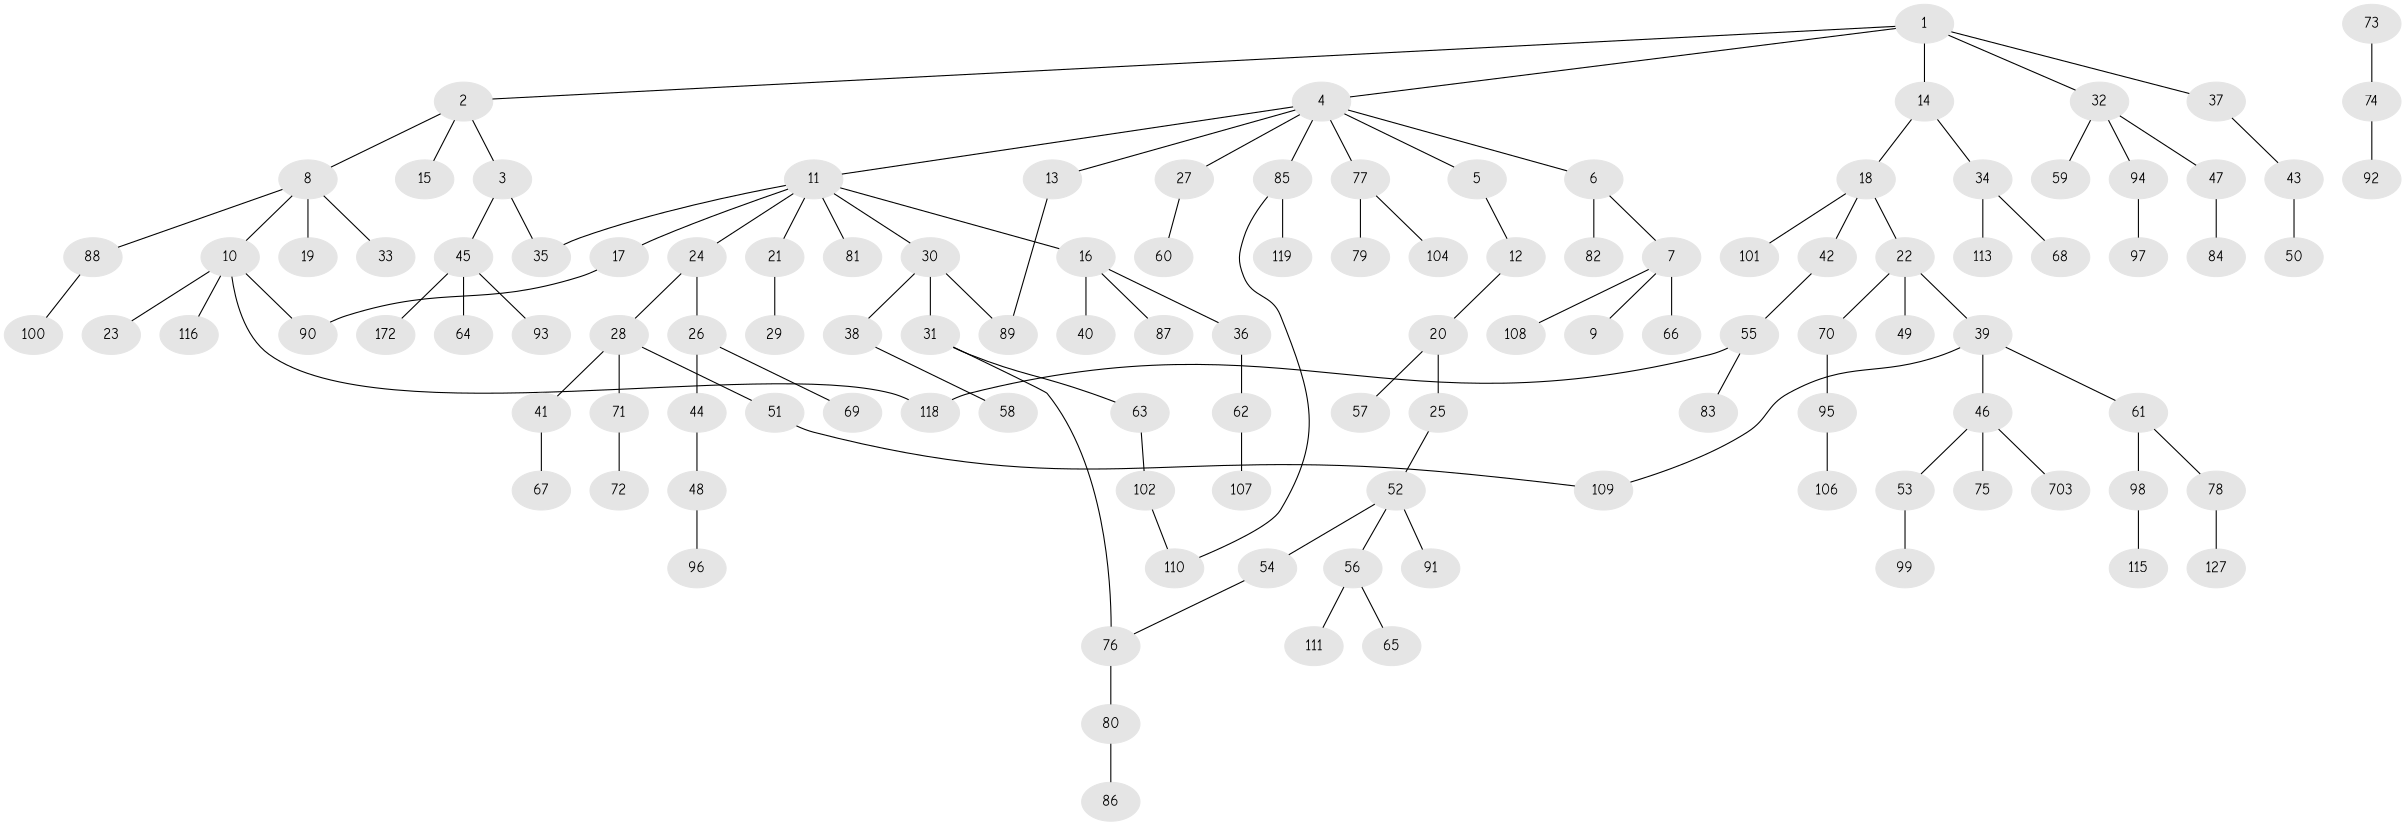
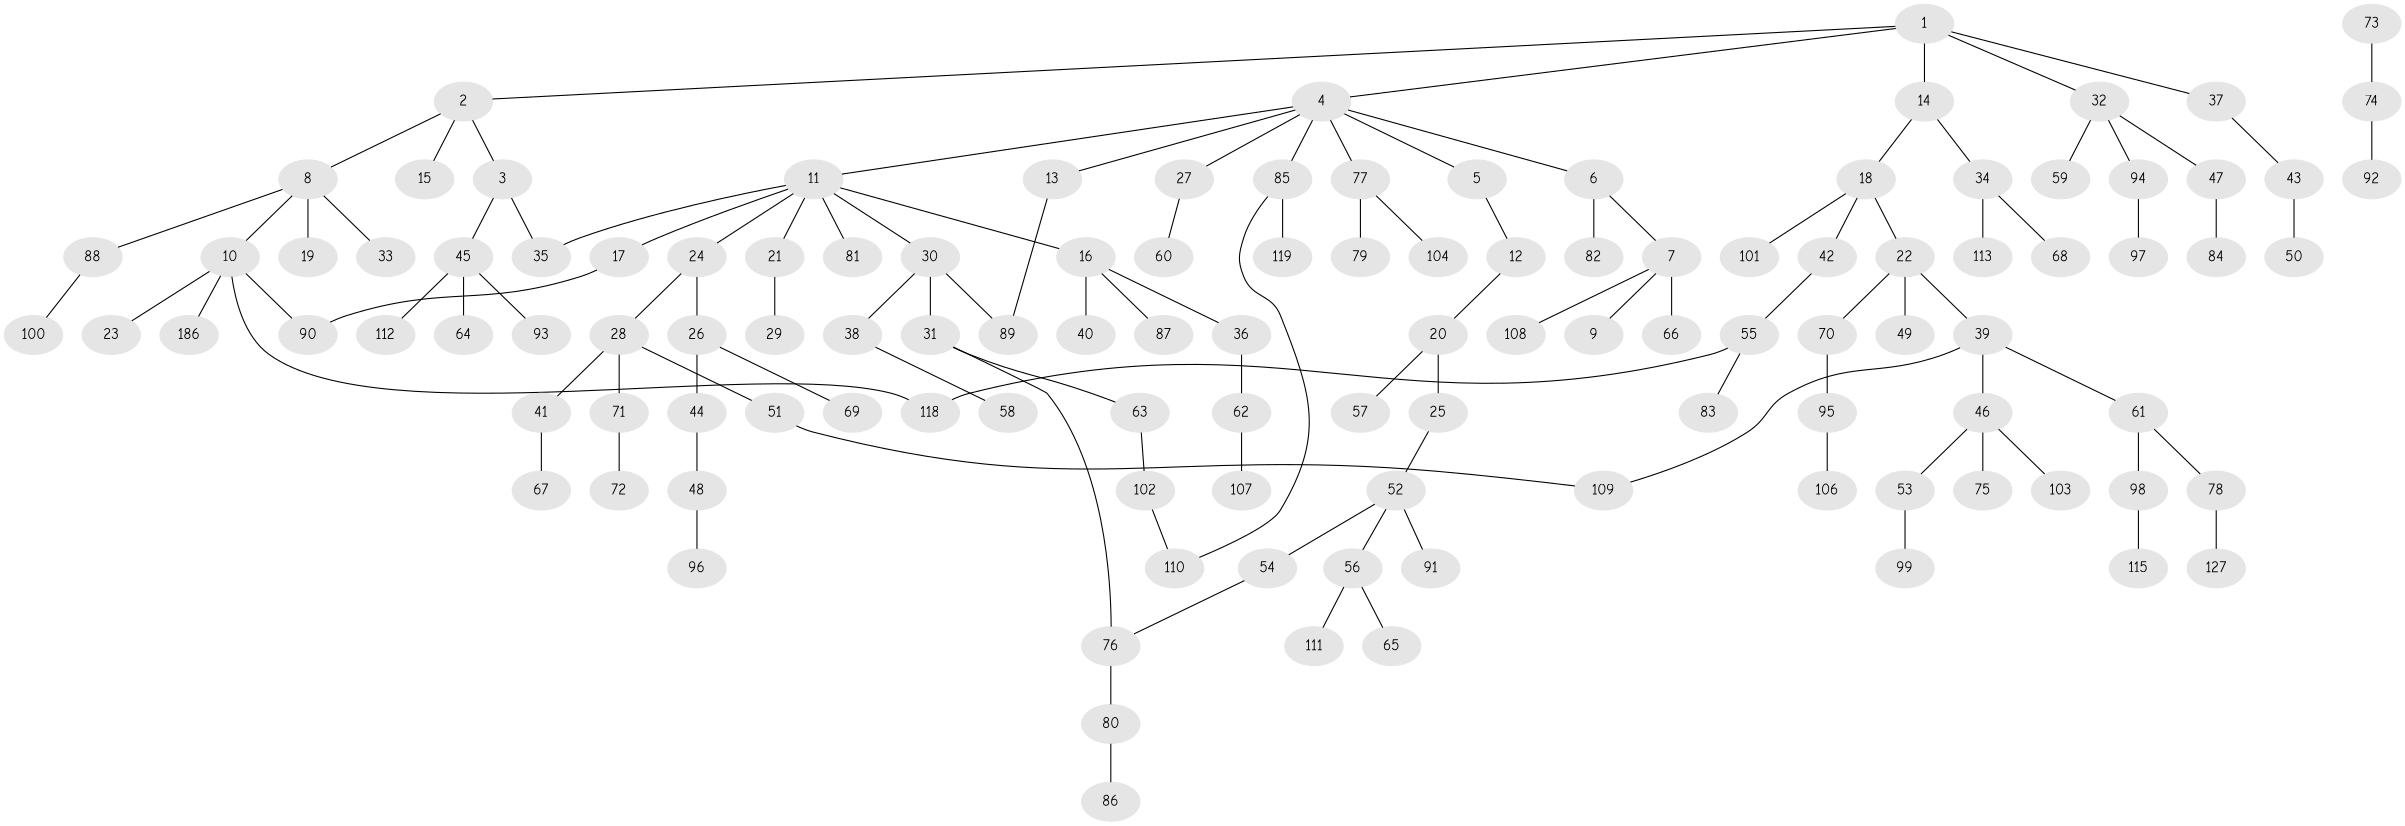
node "116": label "116" -> "186"
node "172": label "172" -> "112"
node "703": label "703" -> "103"
